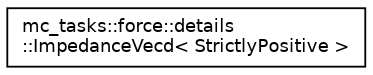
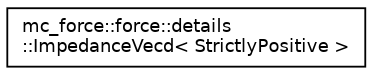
node "mc_tasks::force::details ::ImpedanceVecd< StrictlyPositive >": label "mc_tasks::force::details ::ImpedanceVecd< StrictlyPositive >" -> "mc_force::force::details ::ImpedanceVecd< StrictlyPositive >"
